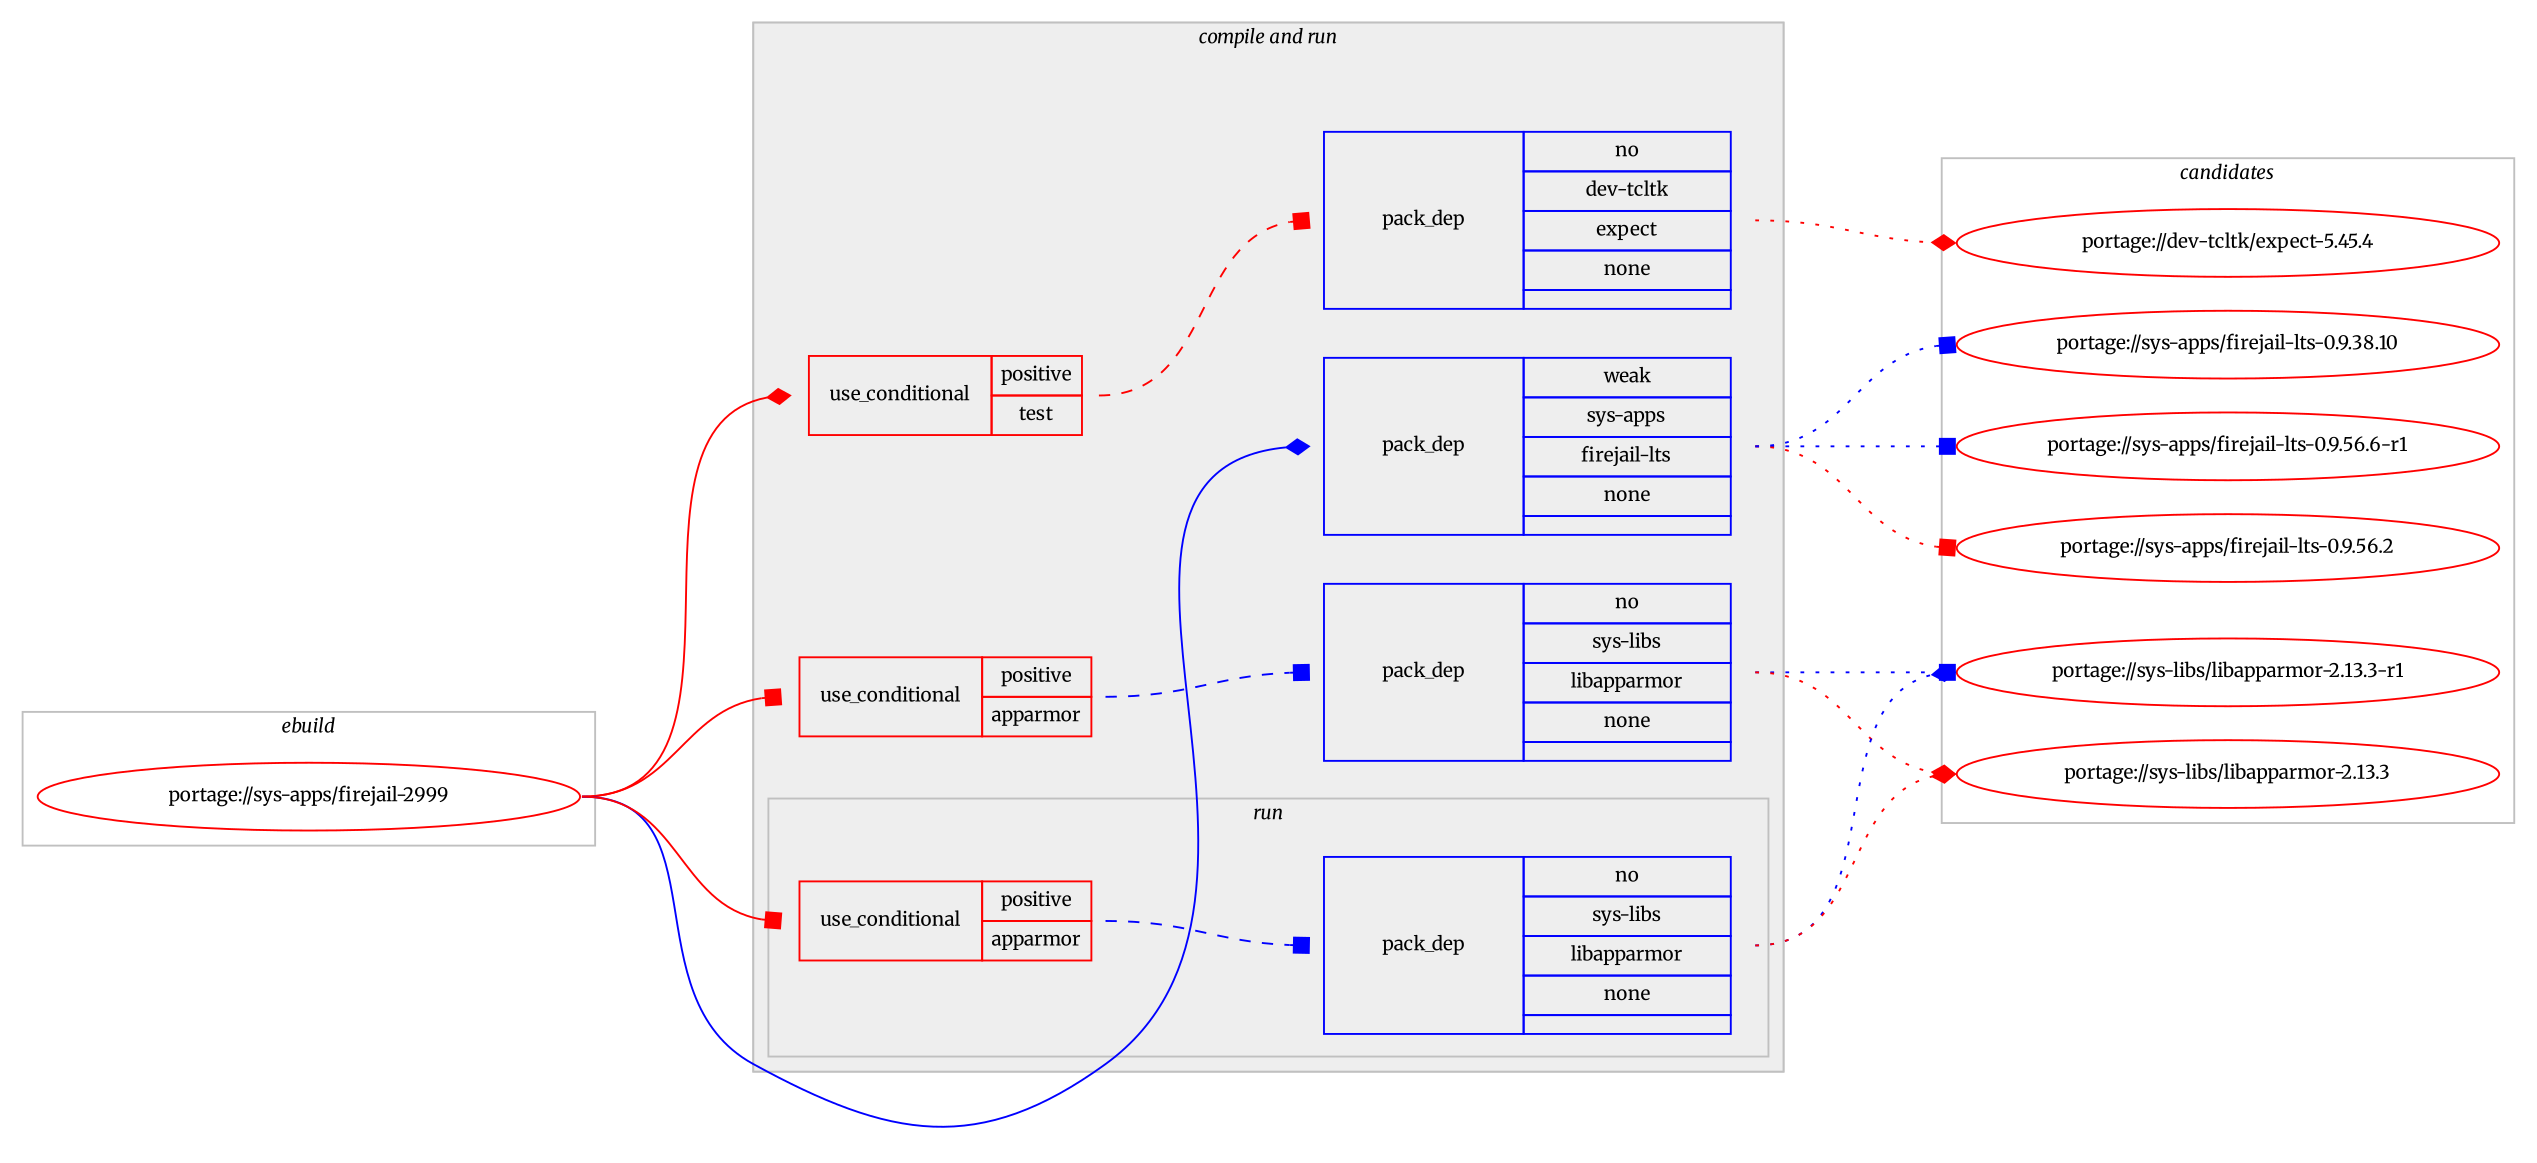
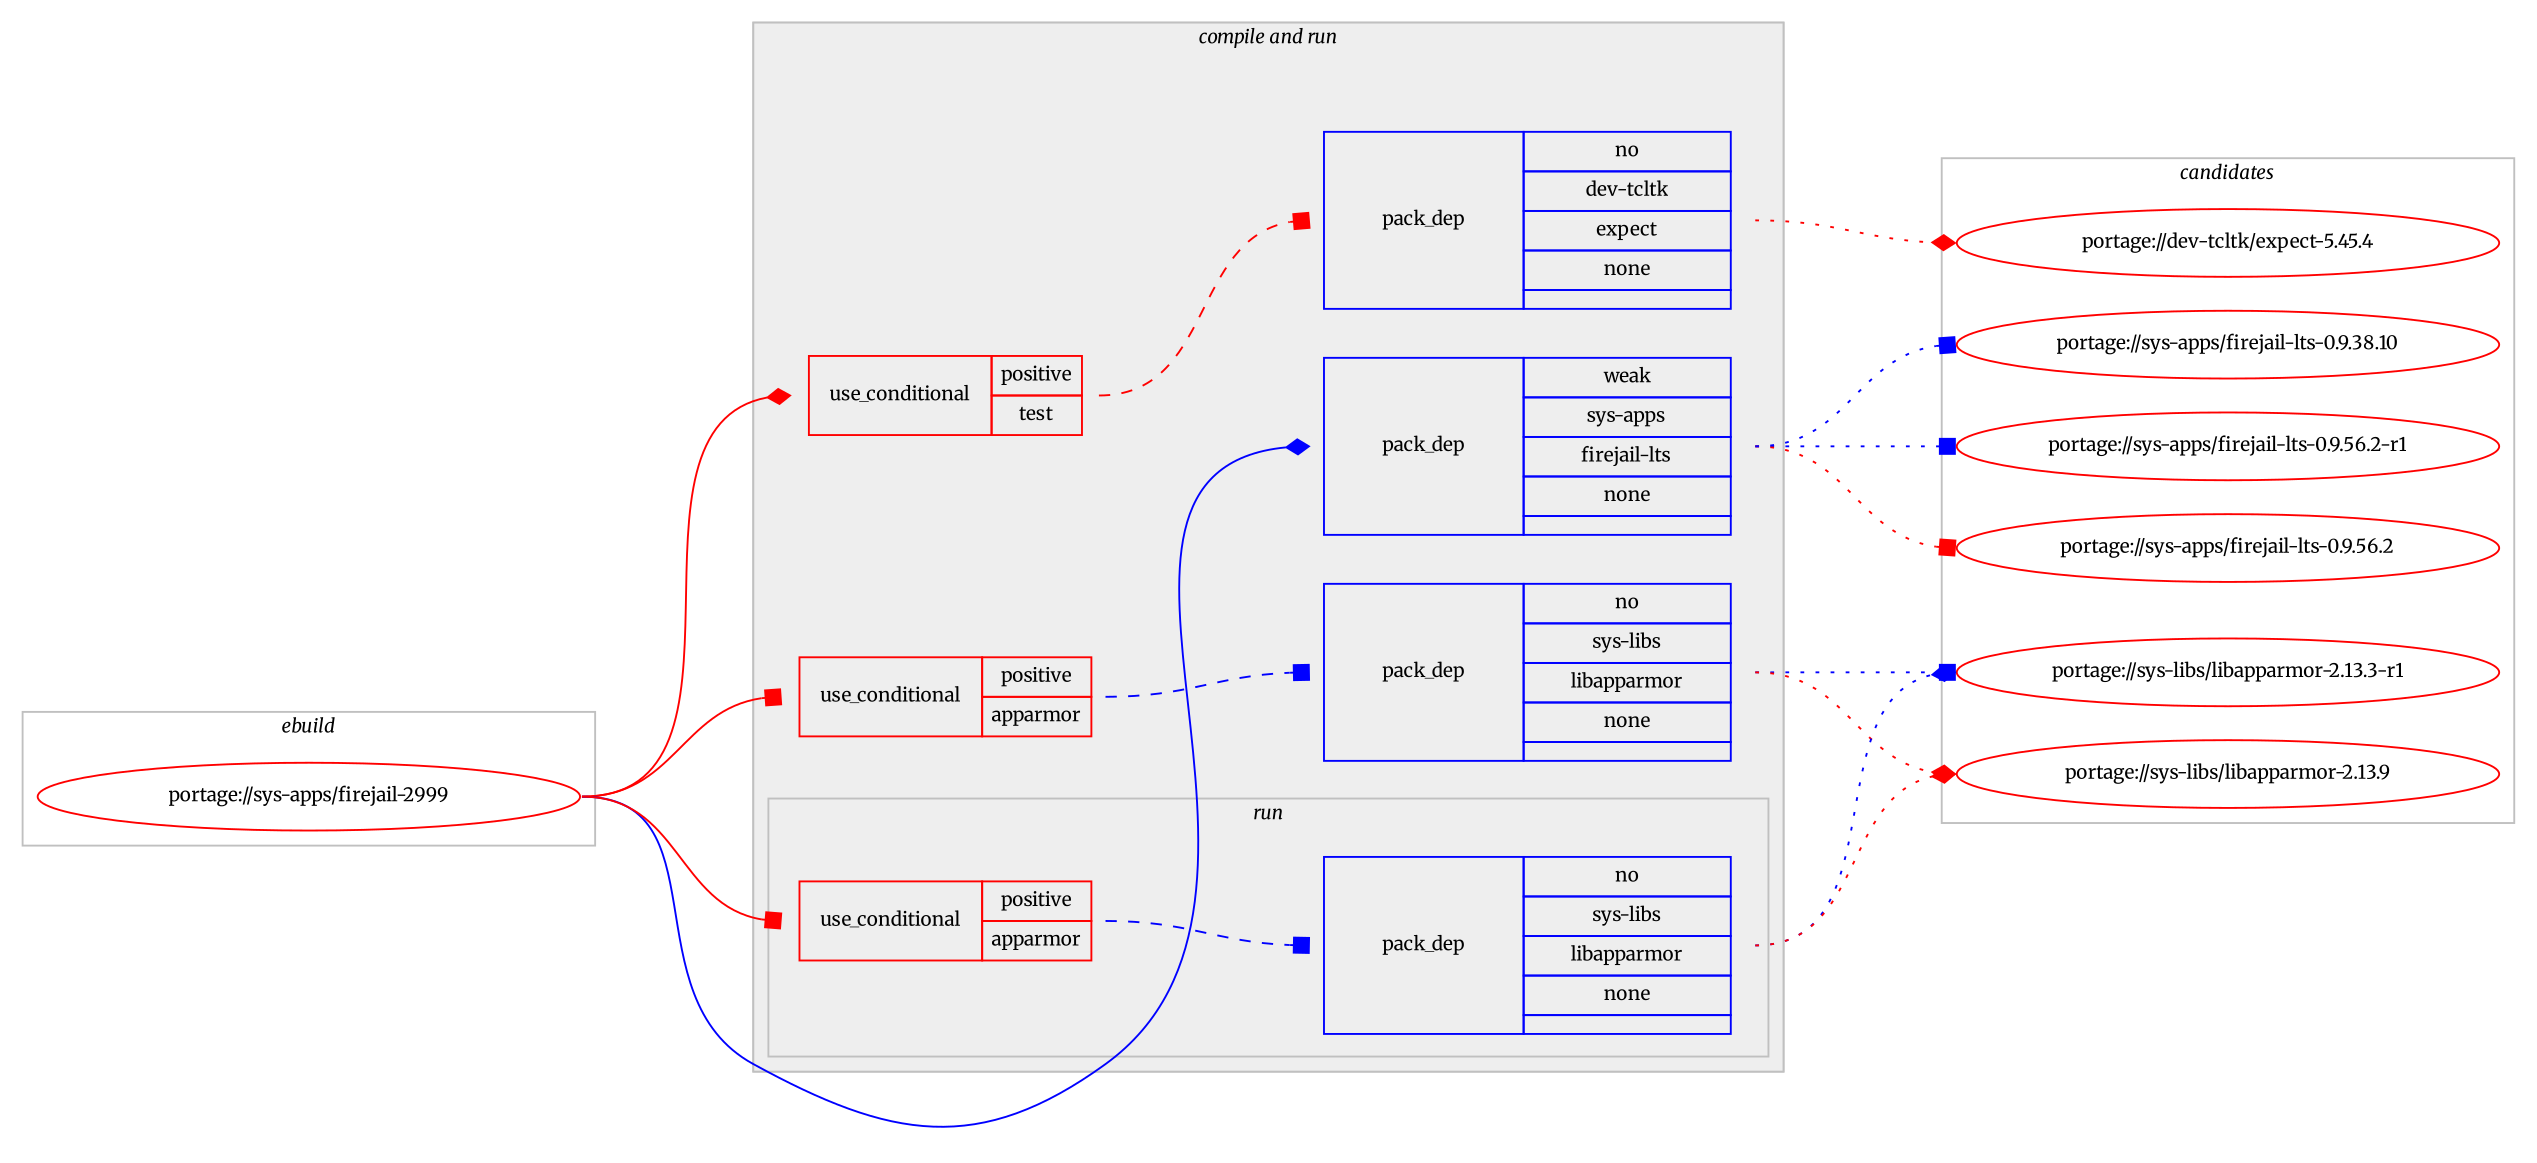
node "portage://sys-apps/firejail-lts-0.9.56.6-r1": label "portage://sys-apps/firejail-lts-0.9.56.6-r1" -> "portage://sys-apps/firejail-lts-0.9.56.2-r1"
node "portage://sys-libs/libapparmor-2.13.3": label "portage://sys-libs/libapparmor-2.13.3" -> "portage://sys-libs/libapparmor-2.13.9"
